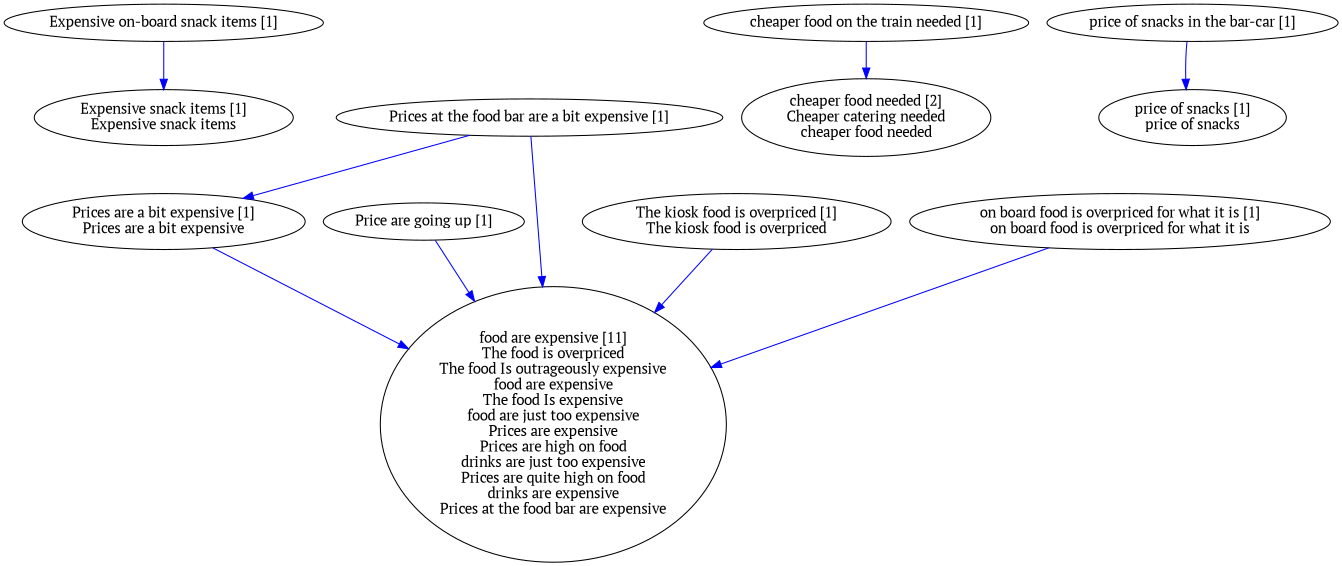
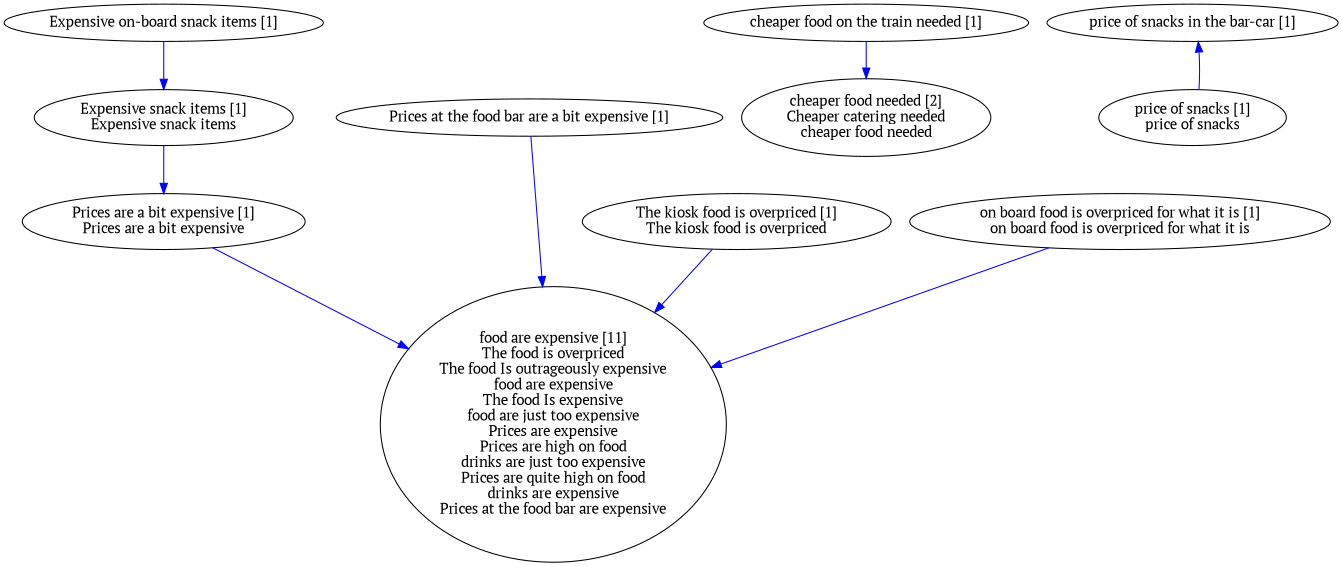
edge "price of snacks in the bar-car [1]" -> "price of snacks [1] price of snacks": reversed
edge "Prices at the food bar are a bit expensive [1]" -> "Prices are a bit expensive [1] Prices are a bit expensive": now "Expensive snack items [1] Expensive snack items" -> "Prices are a bit expensive [1] Prices are a bit expensive"
node "Price are going up [1]": removed
